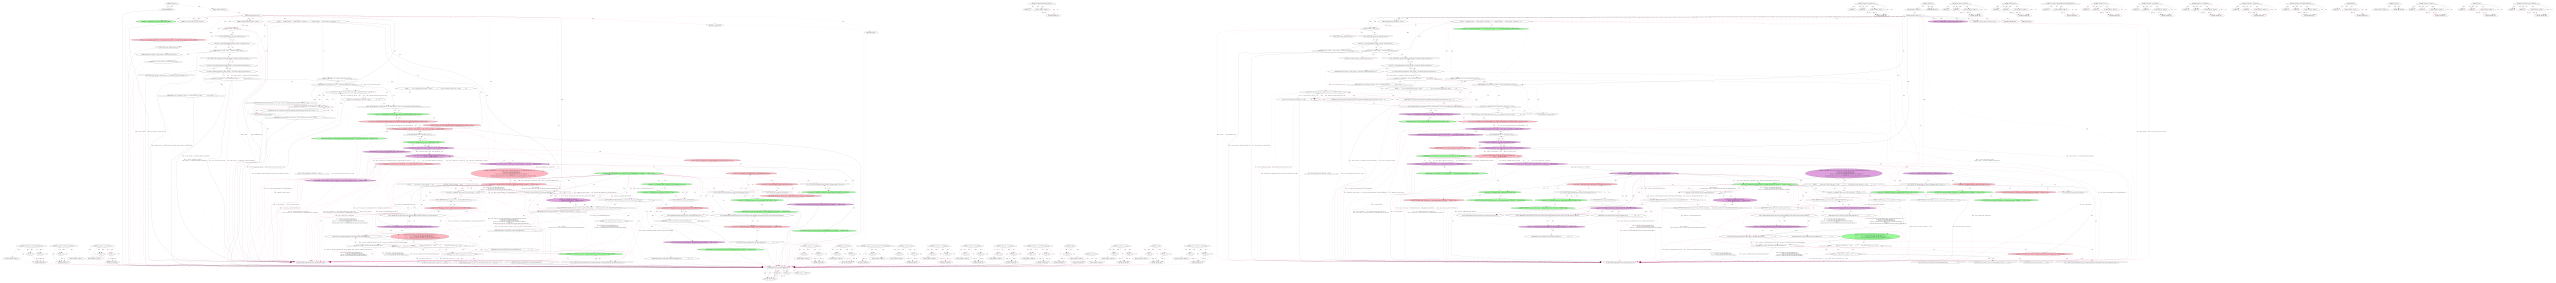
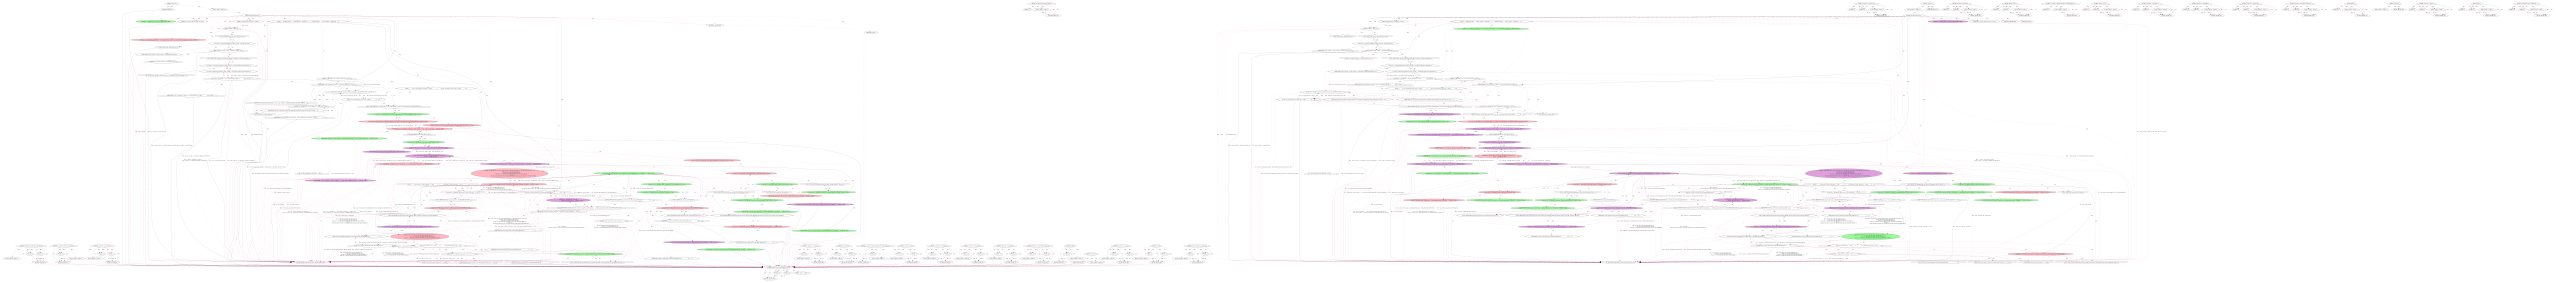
node "<(<operator>.fieldAccess,base::FeatureList)<SUB>35</SUB>>": fillcolor lightpink -> palegreen
node "<(<operator>.fieldAccess,base::FeatureList)<SUB>34</SUB>>": fillcolor lightpink -> palegreen
node "<(<operator>.fieldAccess,base::FeatureList)<SUB>36</SUB>>": fillcolor palegreen -> lightpink
